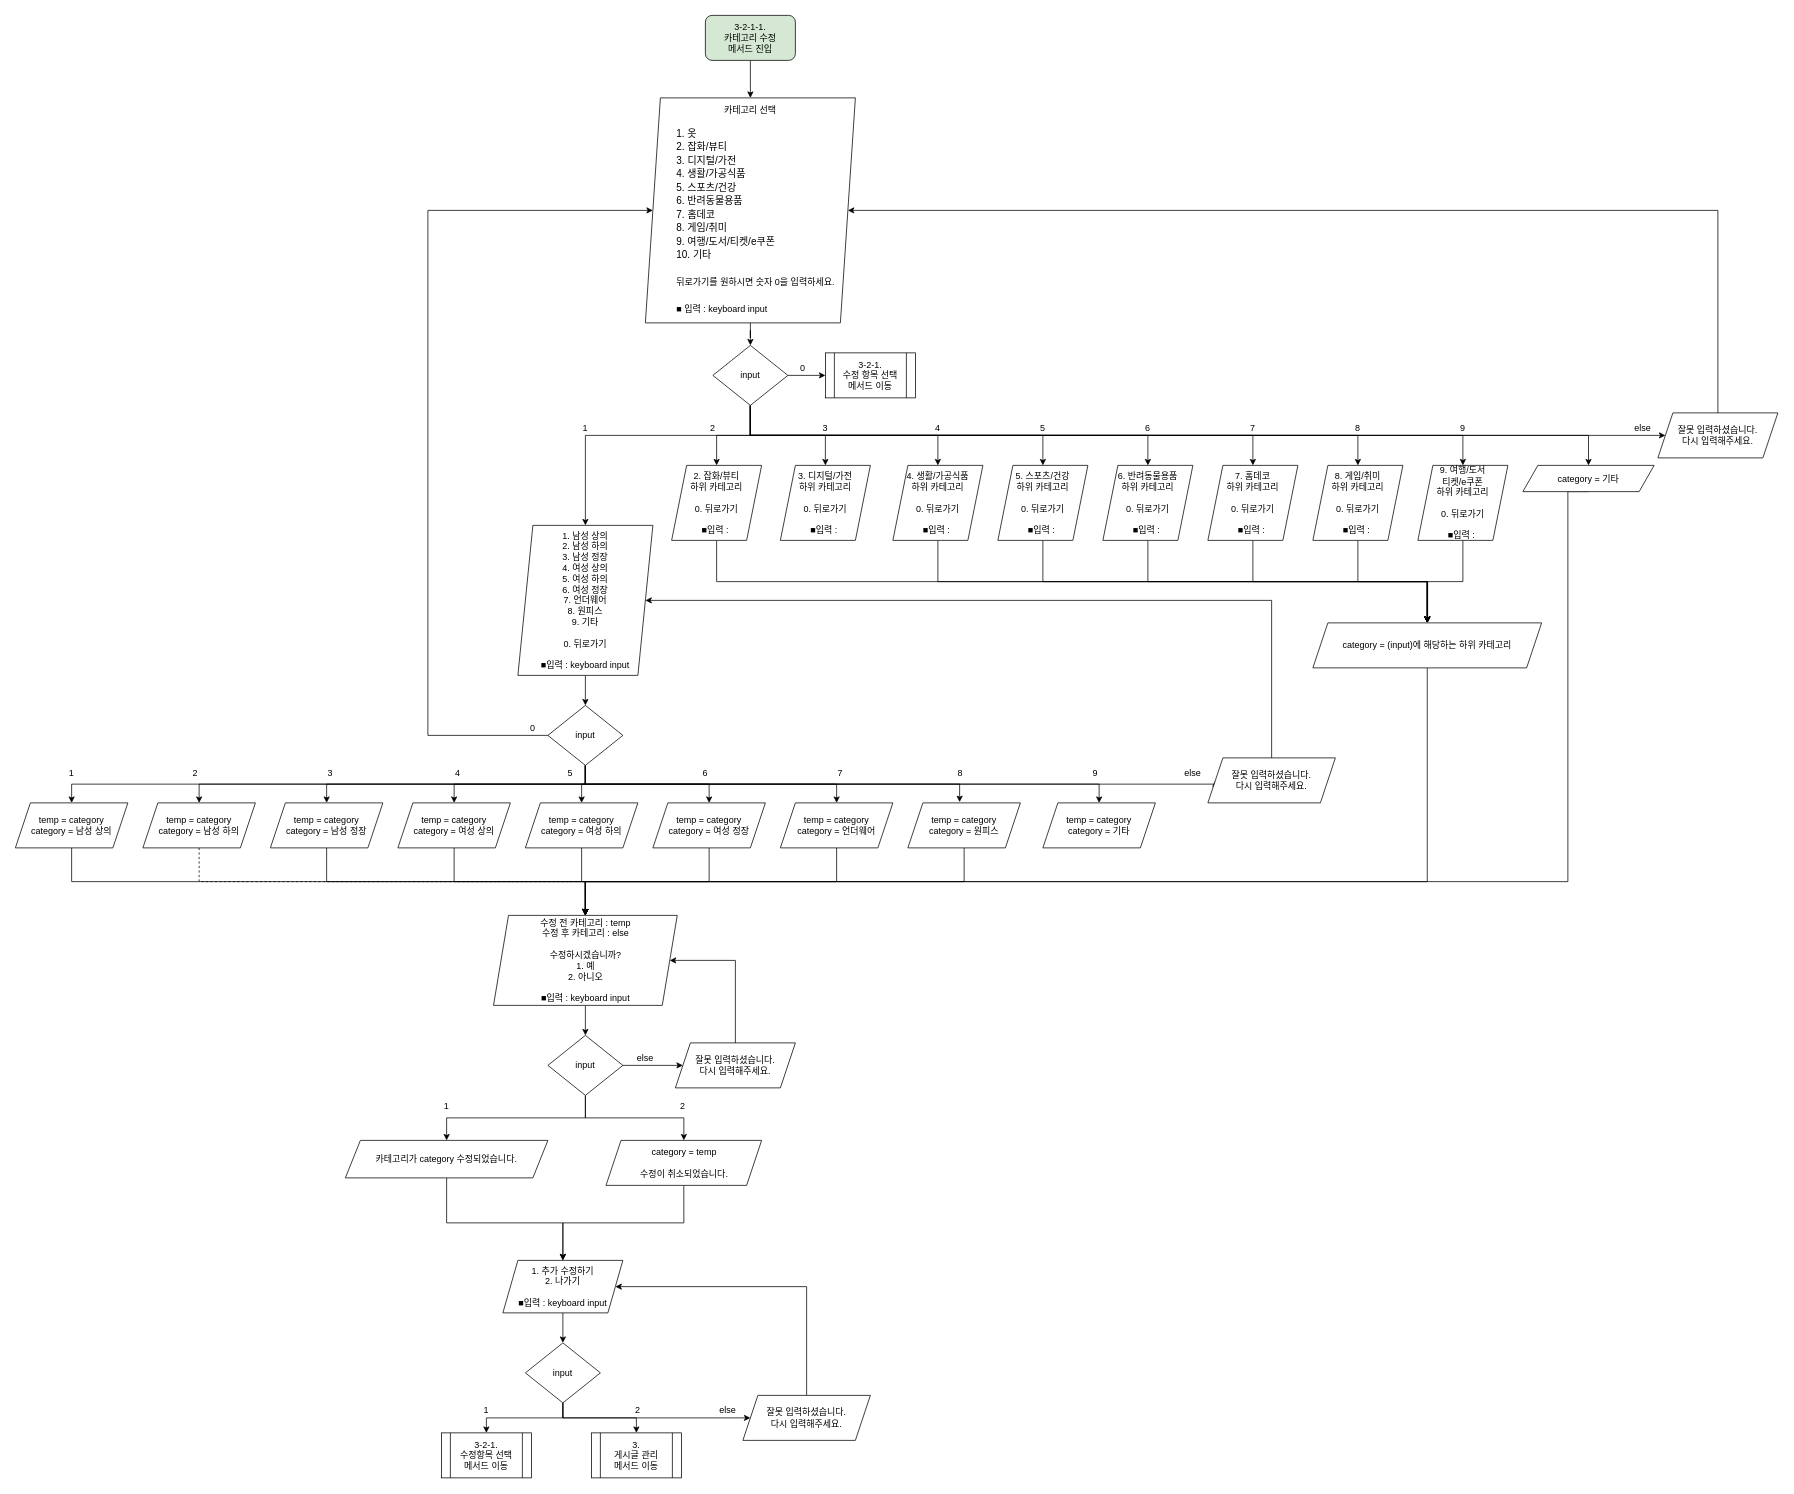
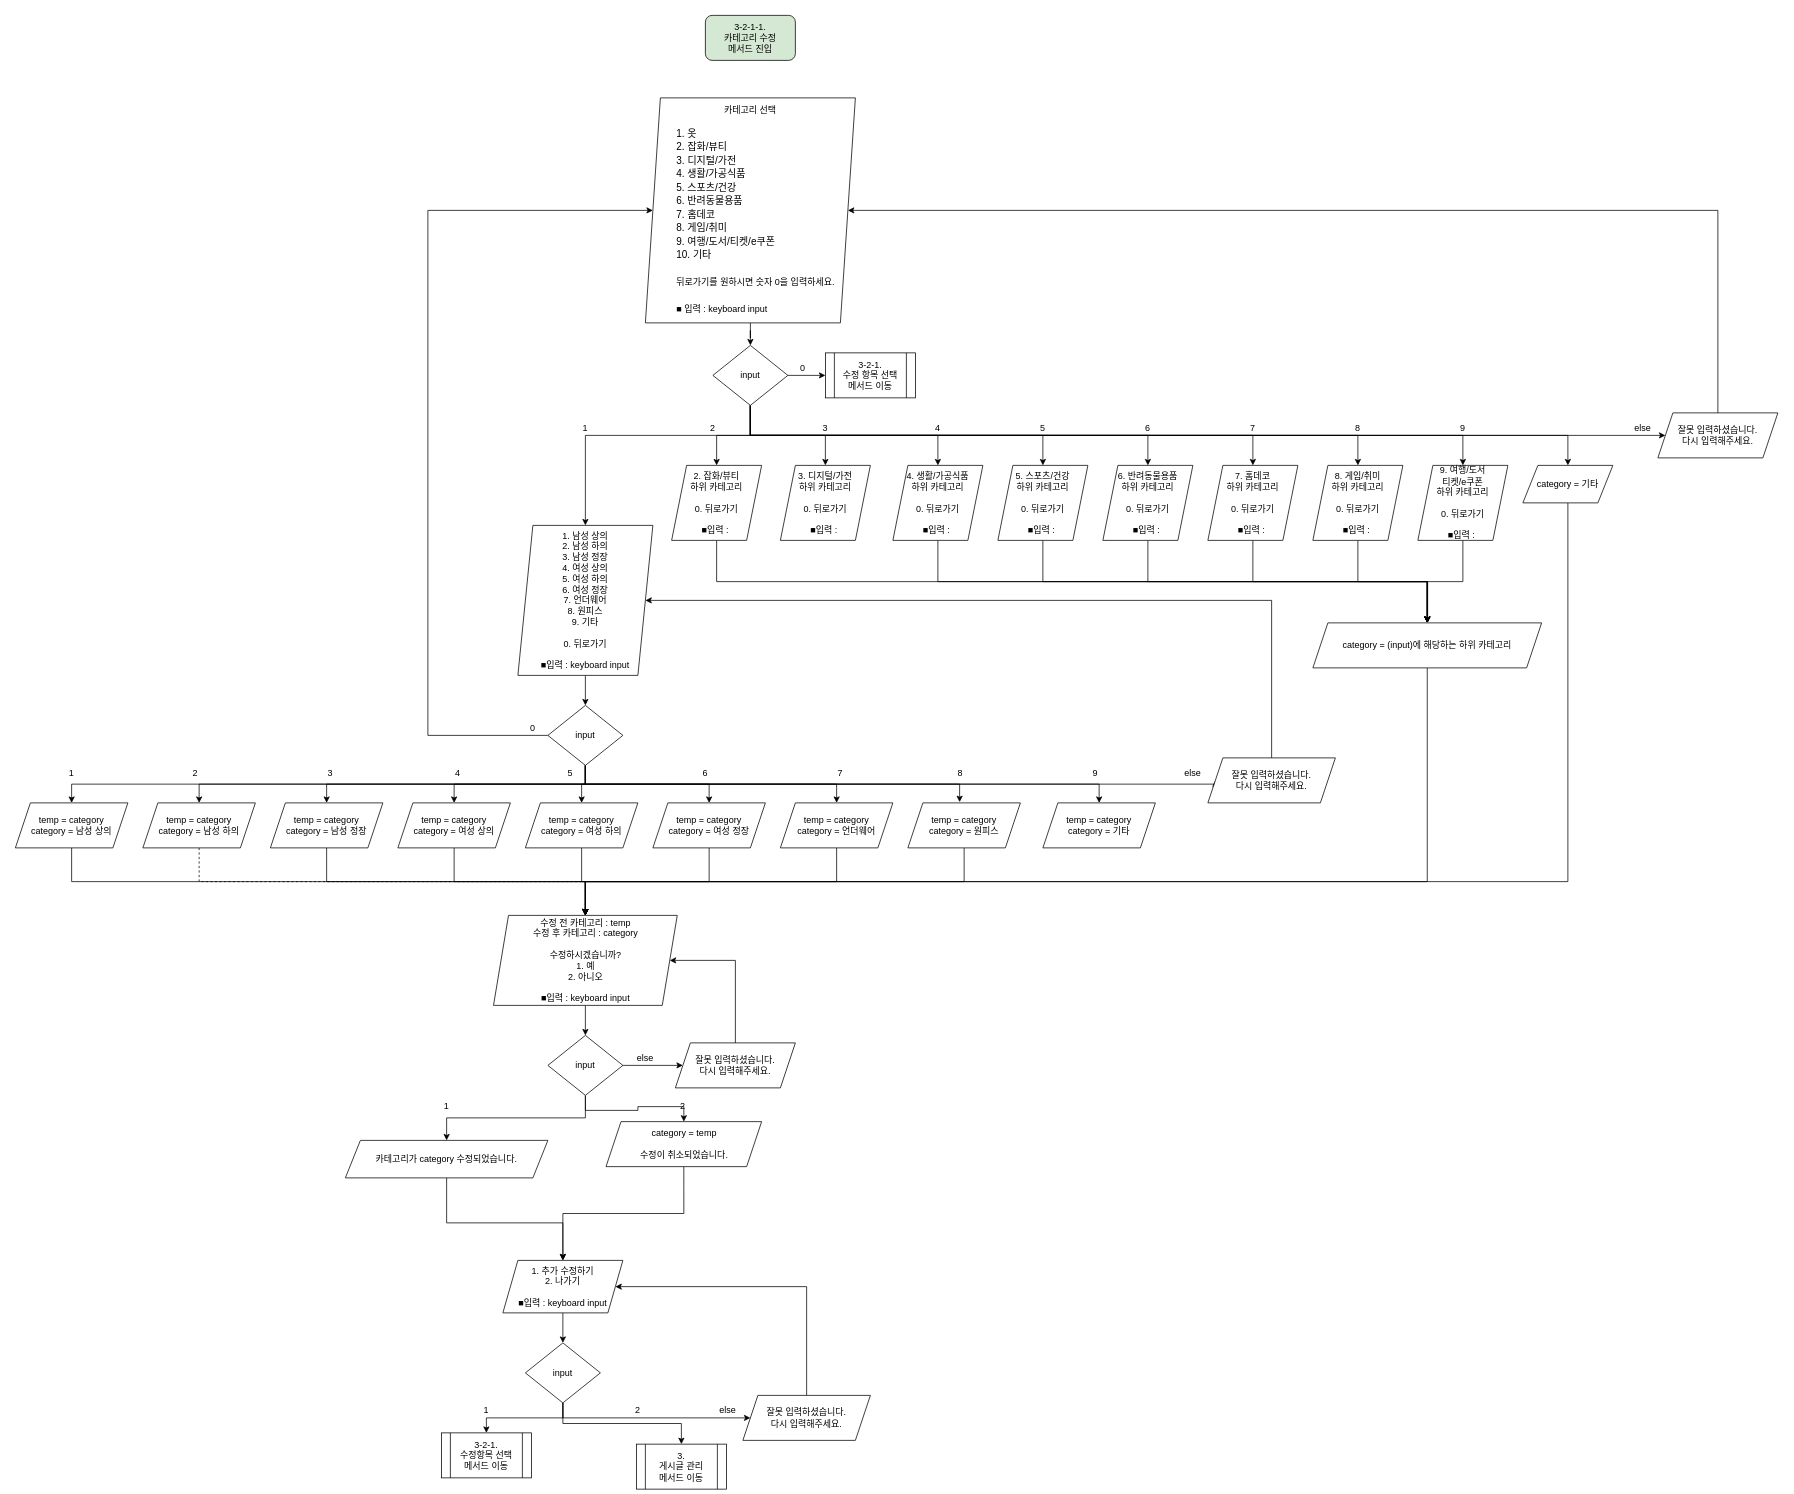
edge "3-2-1-1. 카테고리 수정 메서드 진입" -> "카테고리 선택 1. 옷 2. 잡화/뷰티 3. 디지털/가전 4. 생활/가공식품 5. 스포츠/건강 6. 반려동물용품 7. 홈데코 8. 게임/취미 9. 여행/도서/티켓/e쿠폰 10. 기타 뒤로가기를 원하시면 숫자 0을 입력하세요. ■ 입력 : keyboard input": removed
node "category = 기타": size 131x26 -> 90x38
node "수정 전 카테고리 : temp 수정 후 카테고리 : else 수정하시겠습니까? 1. 예 2. 아니오 ■입력 : keyboard input": label "수정 전 카테고리 : temp 수정 후 카테고리 : else 수정하시겠습니까? 1. 예 2. 아니오 ■입력 : keyboard input" -> "수정 전 카테고리 : temp 수정 후 카테고리 : category 수정하시겠습니까? 1. 예 2. 아니오 ■입력 : keyboard input"
node "category = temp 수정이 취소되었습니다.": moved (684, 1163) -> (684, 1144)
node "3. 게시글 관리 메서드 이동": moved (636, 1455) -> (681, 1467)
